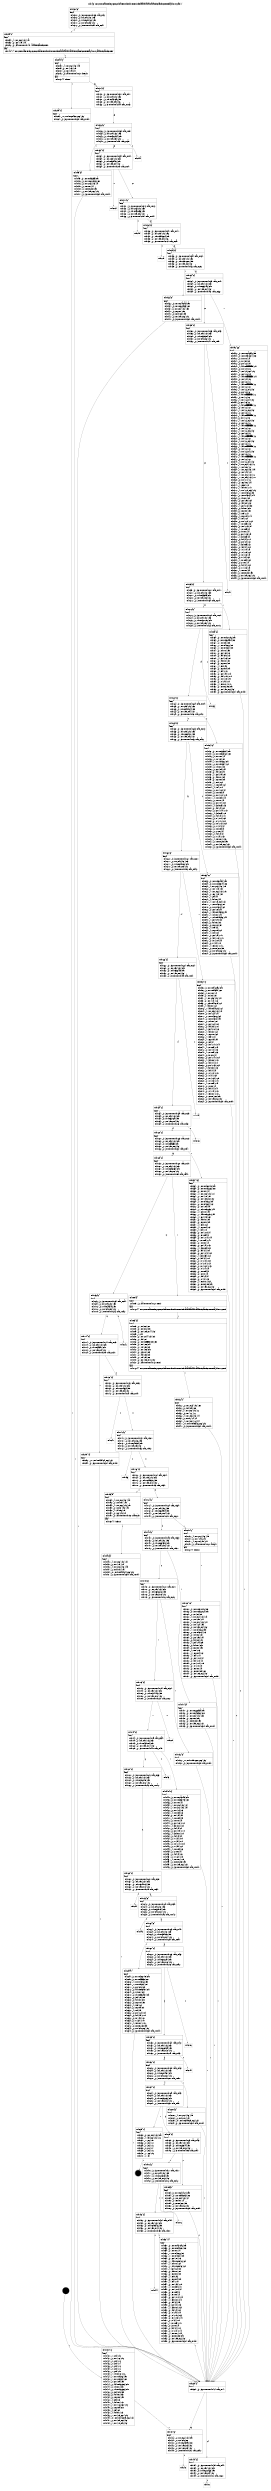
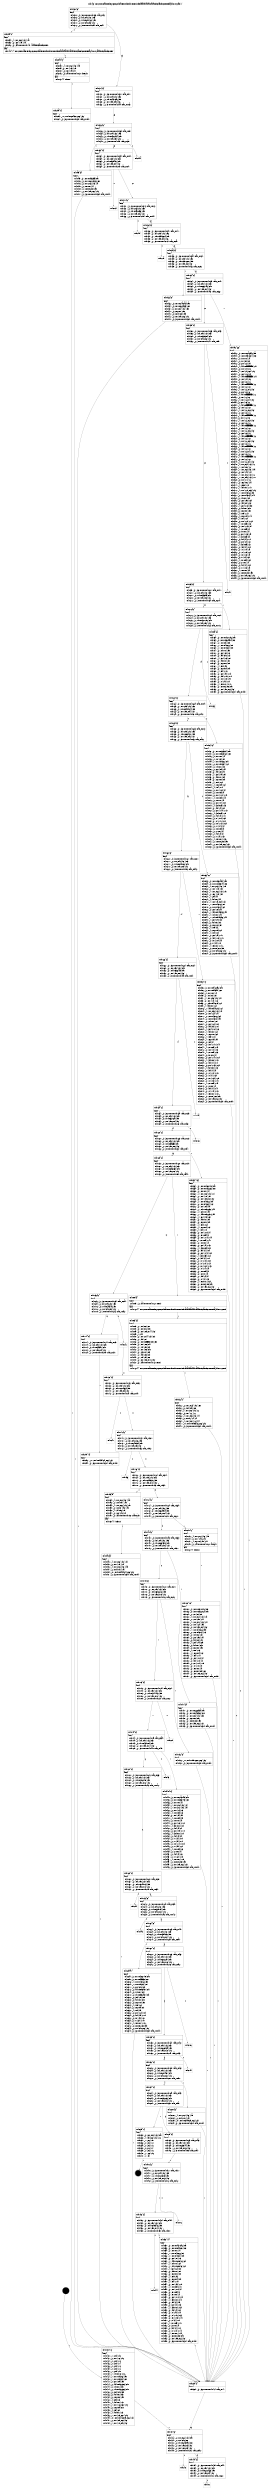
edge "0x4020ab [15]" -> "0x40151c [28]": now "0x401500 [28]" -> "0x40151c [28]"
edge "0x401714 [28]" -> "0x401730 [28]": now "0x402243" -> "0x401730 [28]"
node "0x401ecf [30]": removed
edge "0x40250d [5]" -> "0x4014e4 [28]": now "0x4014c4 [32]" -> "0x4014e4 [28]"
